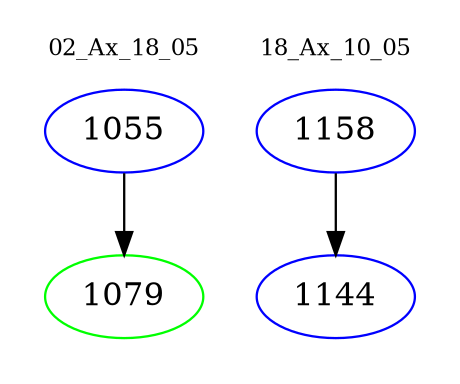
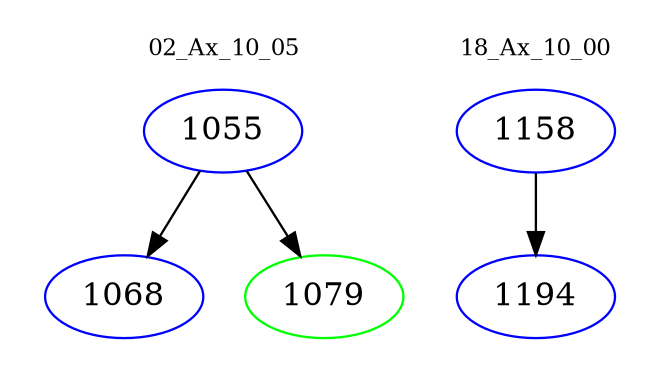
cluster "02_Ax_18_05": label "02_Ax_18_05" -> "02_Ax_10_05"
cluster "18_Ax_10_05": label "18_Ax_10_05" -> "18_Ax_10_00"
node "1068": added
node "1144": label "1144" -> "1194"
